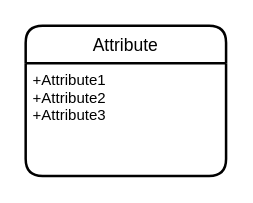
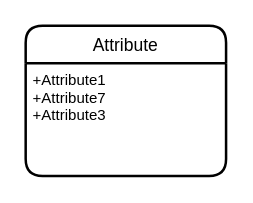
node "+Attribute1 +Attribute2 +Attribute3": label "+Attribute1 +Attribute2 +Attribute3" -> "+Attribute1 +Attribute7 +Attribute3"
